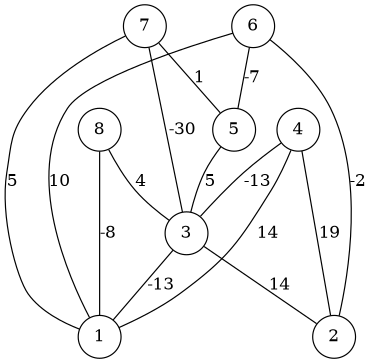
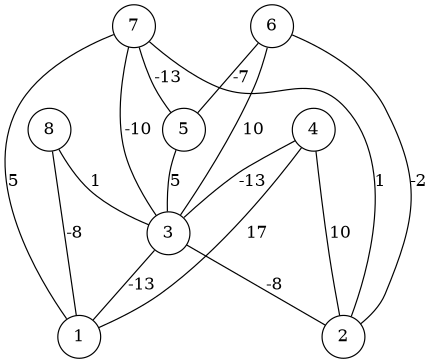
edge "7" -- "5": label "1" -> "-13"
edge "7" -- "2": added, label "1"
edge "6" -- "1": now "6" -- "3"
edge "7" -- "3": label "-30" -> "-10"
edge "8" -- "3": label "4" -> "1"
edge "4" -- "1": label "14" -> "17"
edge "4" -- "2": label "19" -> "10"
edge "3" -- "2": label "14" -> "-8"
